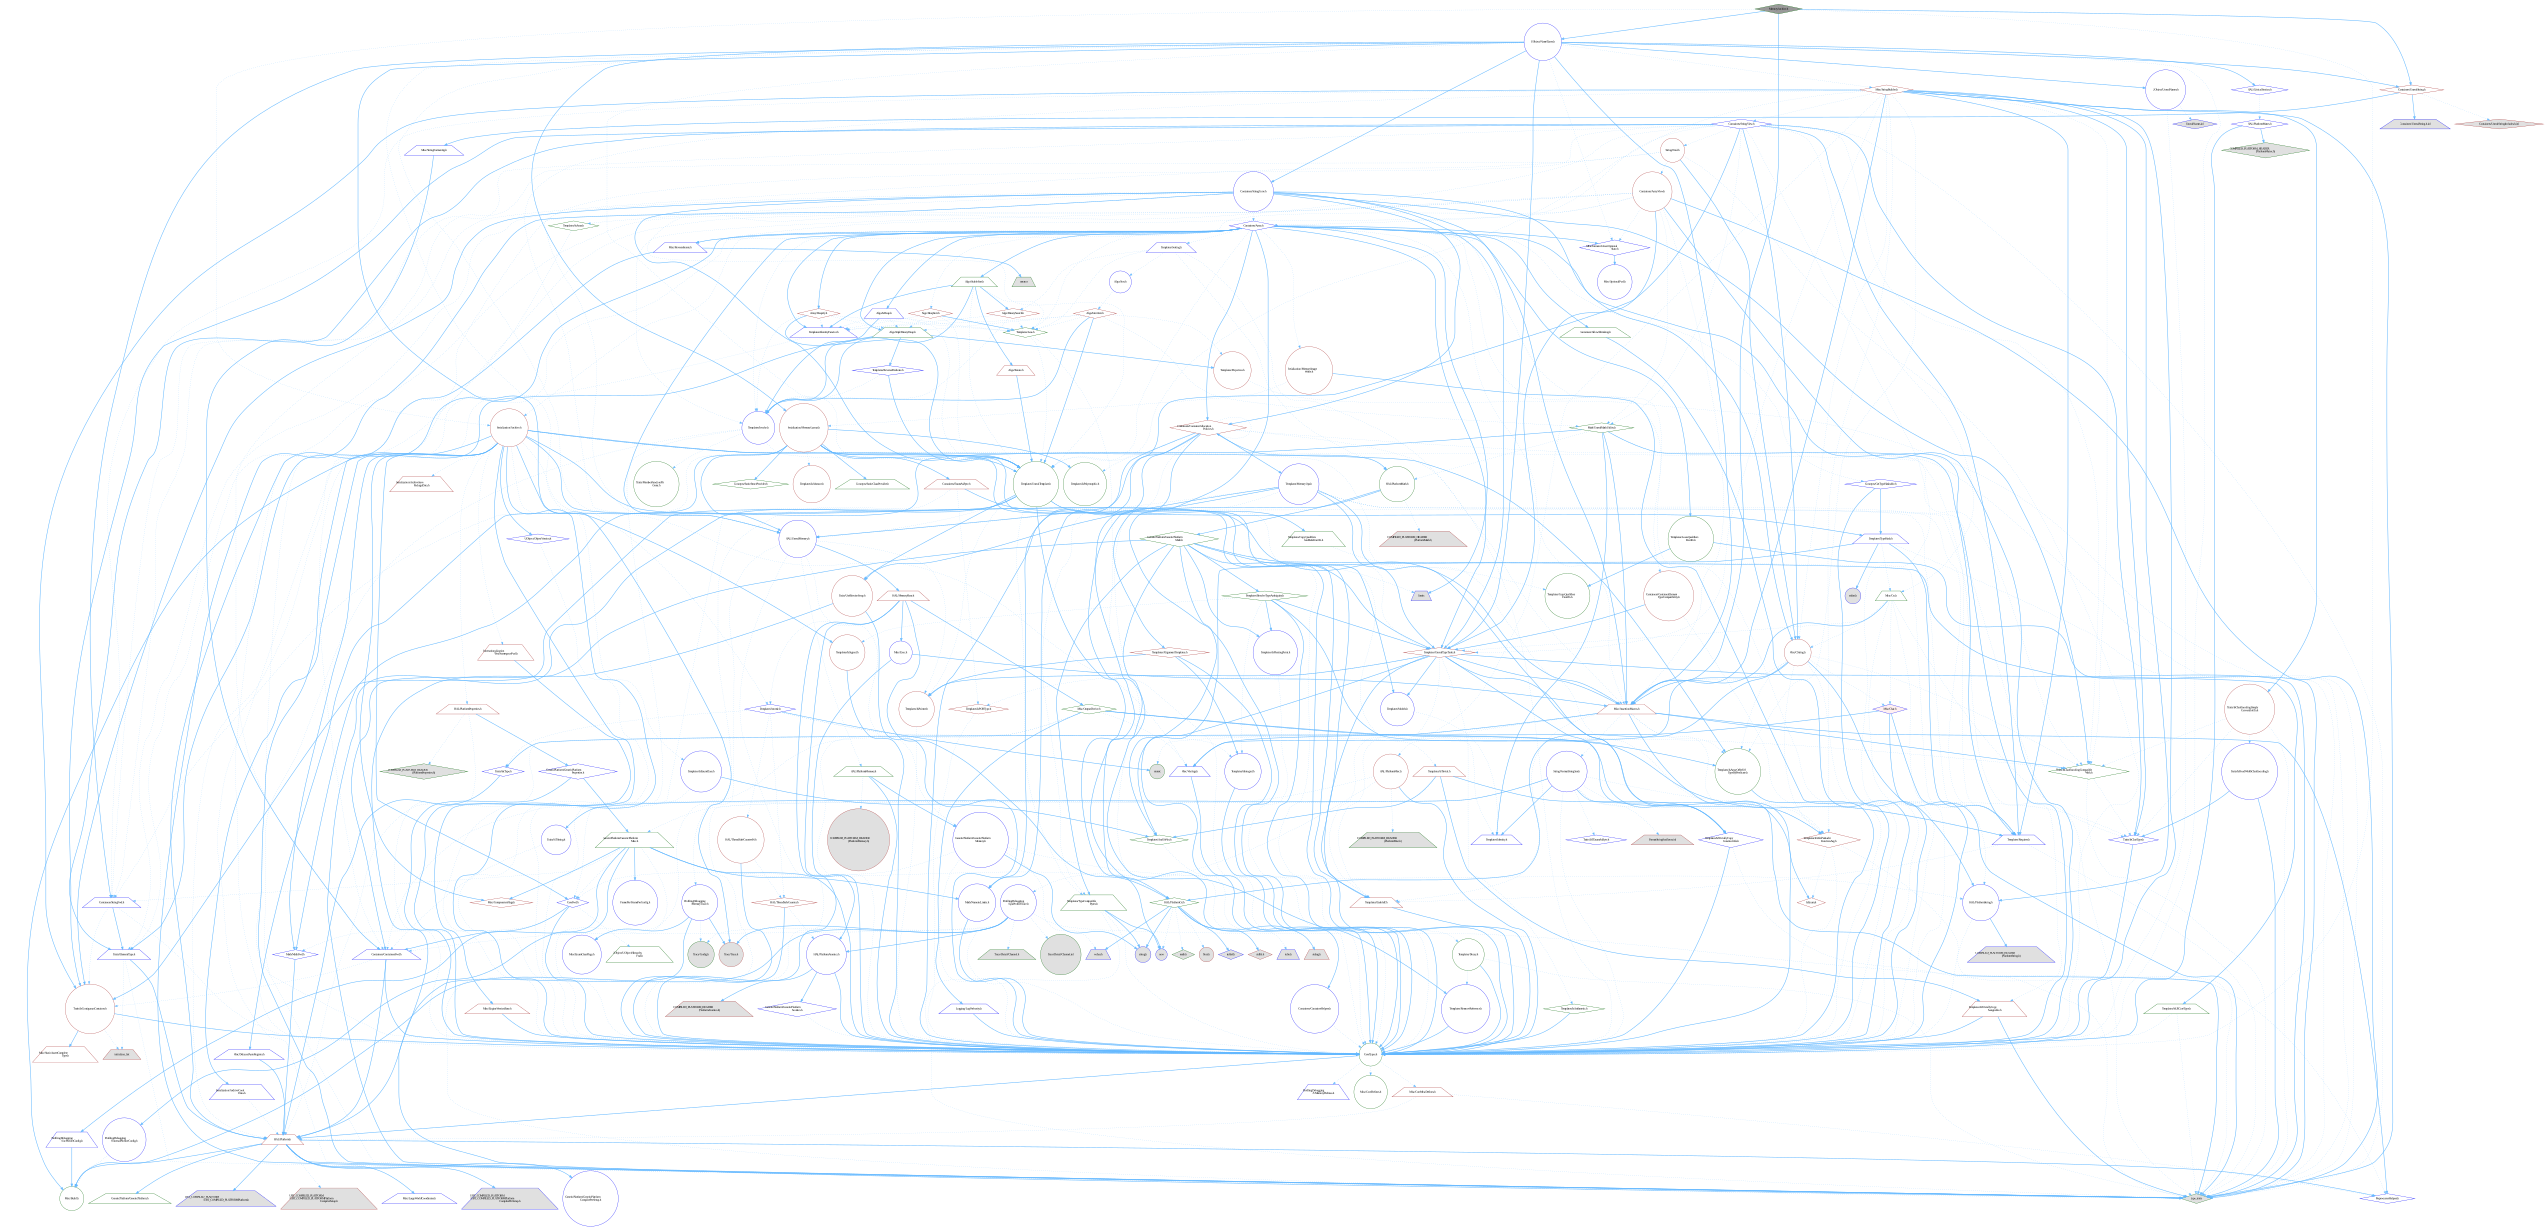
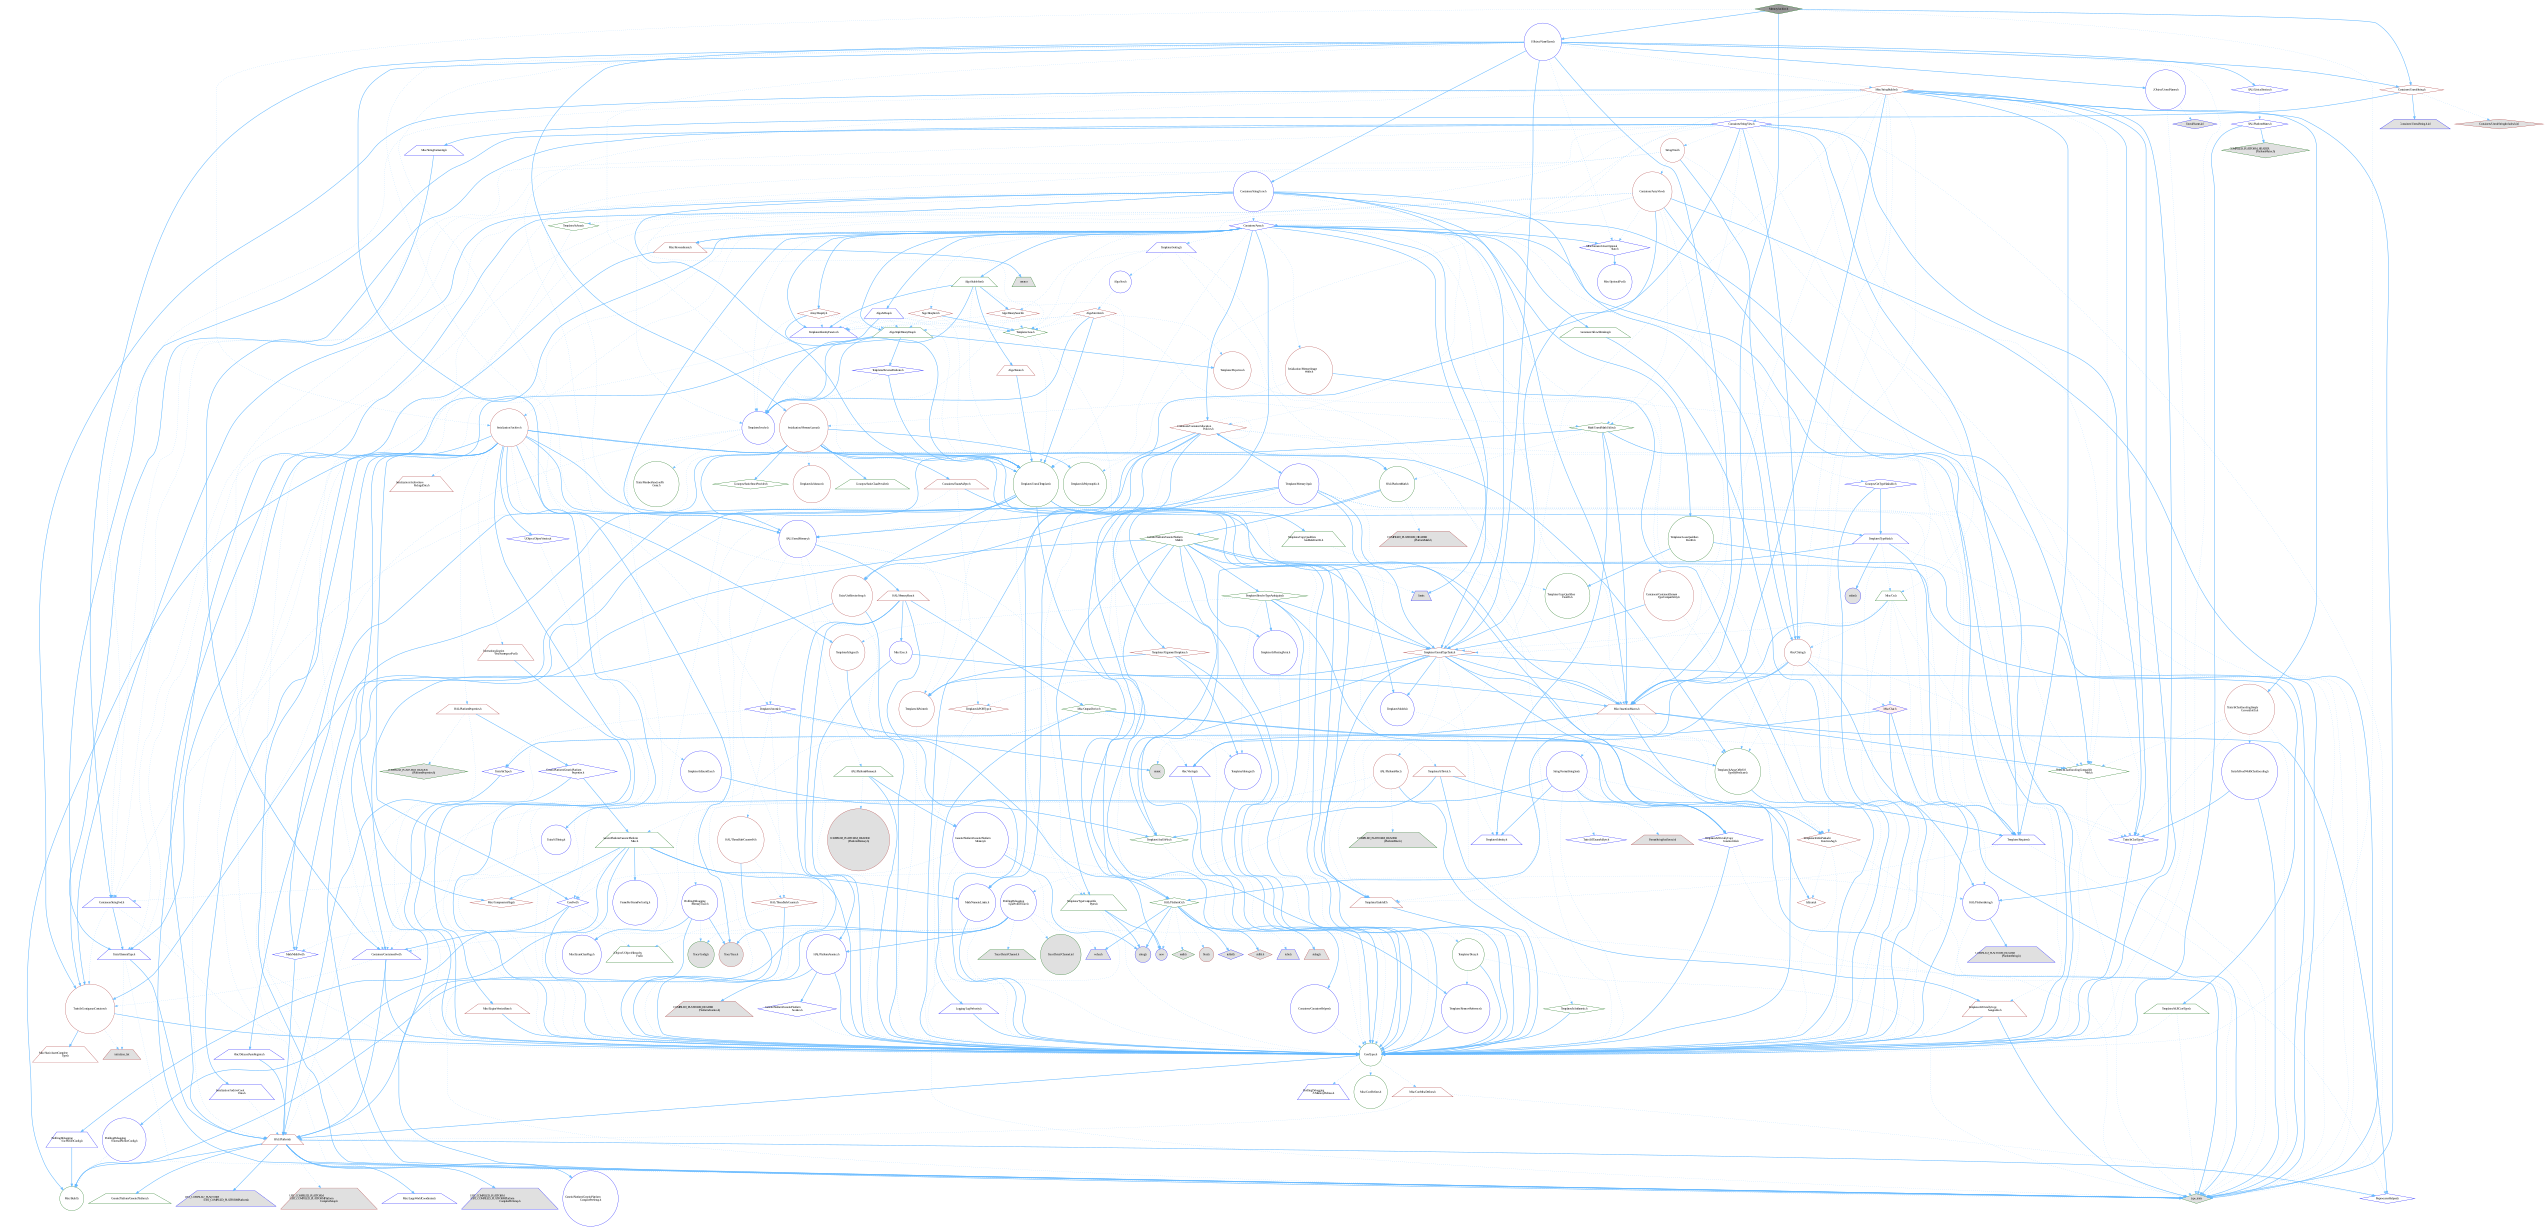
node "Misc/ReverseIterate.h": color blue -> brown
edge "Containers/StringConv.h" -> "Containers/ContainerAllocation Policies.h": style bold -> dotted
edge "HAL/ThreadSafeCounter.h" -> "HAL/PlatformAtomics.h": now "HAL/ThreadSafeCounter.h" -> "UObject/UObjectHierarchy Fwd.h"
